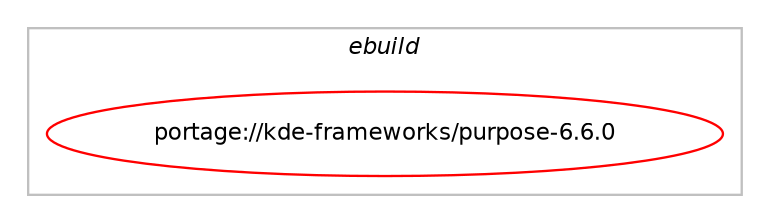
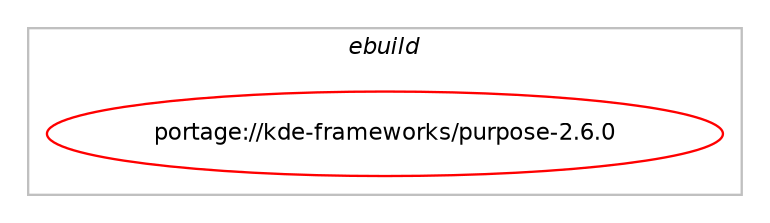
node "portage://kde-frameworks/purpose-6.6.0": label "portage://kde-frameworks/purpose-6.6.0" -> "portage://kde-frameworks/purpose-2.6.0"
